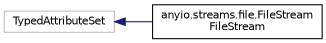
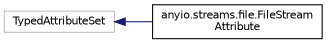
node "anyio.streams.file.FileStream FileStream": label "anyio.streams.file.FileStream FileStream" -> "anyio.streams.file.FileStream Attribute"
